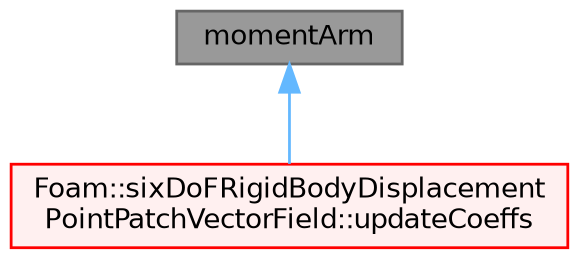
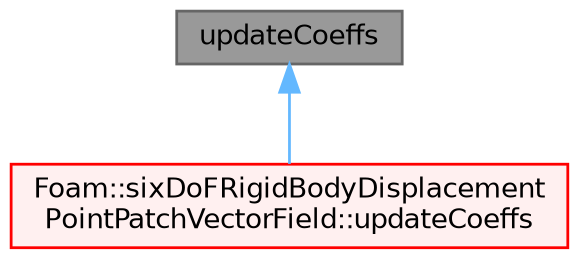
node "momentArm": label "momentArm" -> "updateCoeffs"
